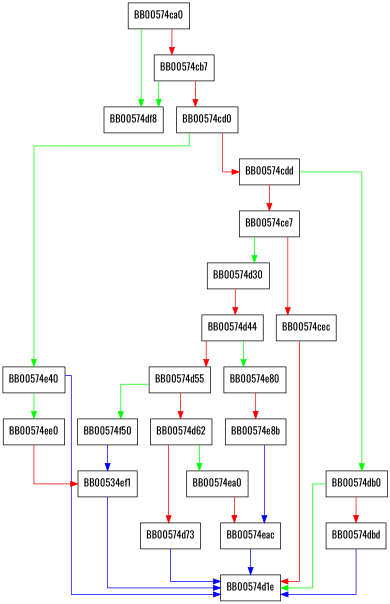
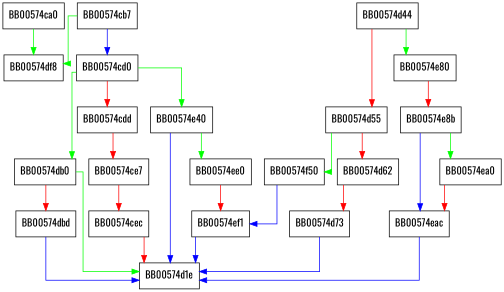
edge "BB00574ca0" -> "BB00574cb7": removed
edge "BB00574cb7" -> "BB00574cd0": color red -> blue
node "BB00574d30": removed
edge "BB00574cdd" -> "BB00574db0": now "BB00574cd0" -> "BB00574db0"
edge "BB00574d62" -> "BB00574ea0": now "BB00574e8b" -> "BB00574ea0"
node "BB00534ef1": label "BB00534ef1" -> "BB00574ef1"
